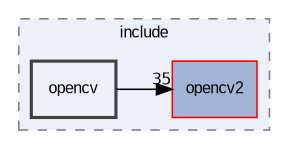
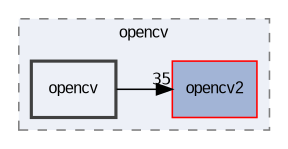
cluster "include": label "include" -> "opencv"
